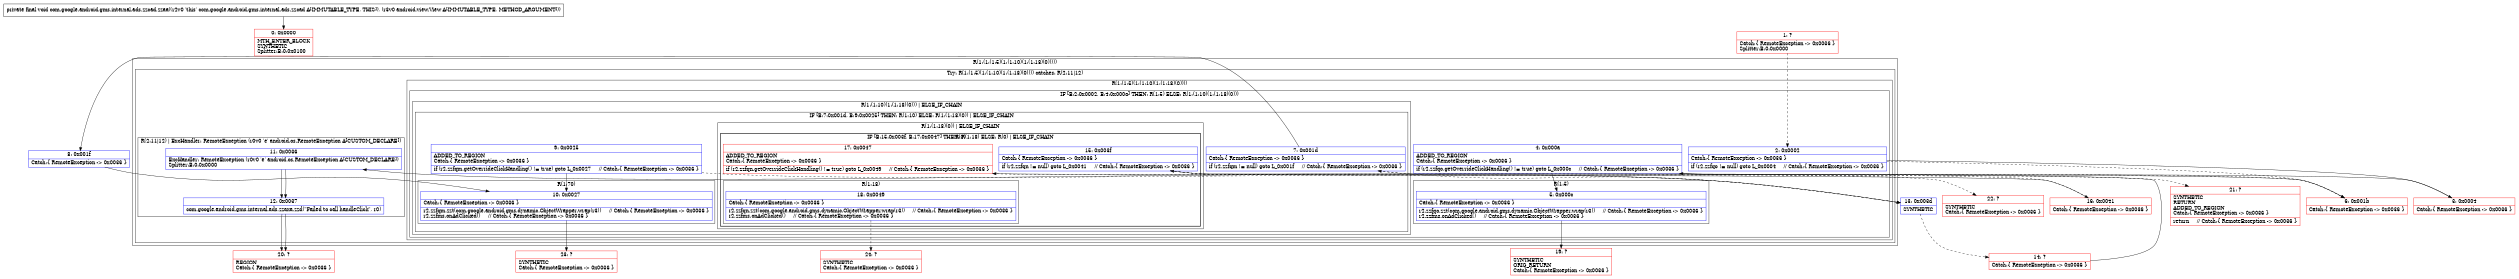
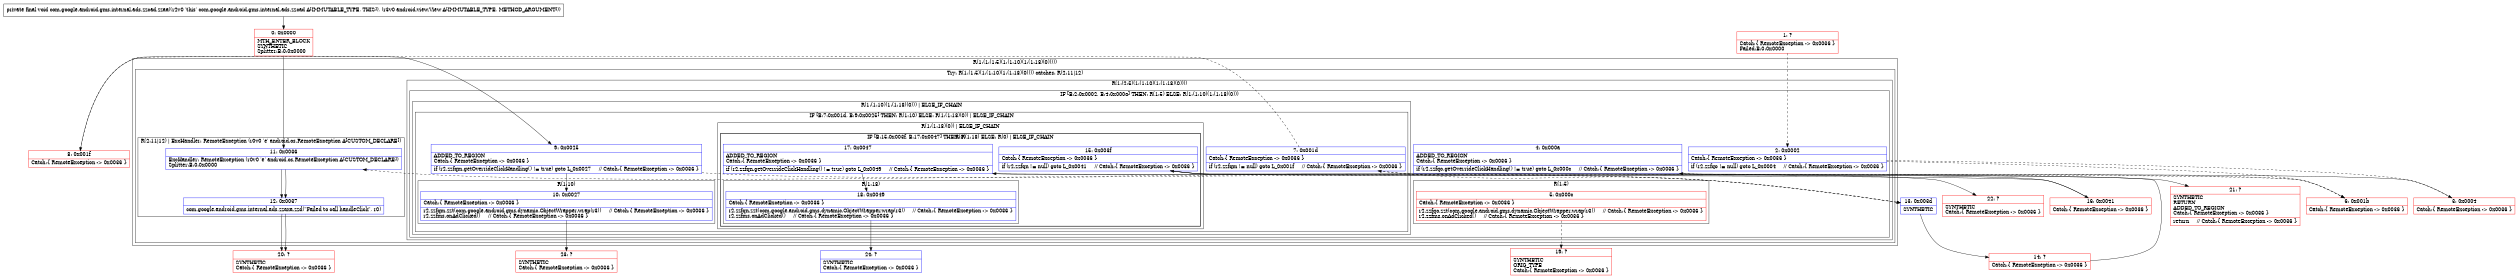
node "1: ?": text "Splitter:B:0:0x0000" -> "Failed:B:0:0x0000"
node "0: 0x0000": text "Splitter:B:0:0x0100" -> "Splitter:B:0:0x0000"
edge "7: 0x001d" -> "8: 0x001f": style solid -> dashed
cluster "R(1:(1:5)(1:(1:10)(1:(1:18)(0))))": label "R(1:(1:5)(1:(1:10)(1:(1:18)(0))))" -> "R(1:(2:5)(1:(1:10)(1:(1:18)(0))))"
edge "0: 0x0000" -> "11: 0x0036": added
node "8: 0x001f": color blue -> red
node "17: 0x0047": color red -> blue
edge "2: 0x0002" -> "3: 0x0004": style solid -> dashed
edge "17: 0x0047" -> "22: ?": style dashed -> solid
edge "15: 0x003f" -> "16: 0x0041": style dashed -> solid
edge "15: 0x003f" -> "21: ?": style dashed -> solid
edge "4: 0x000a" -> "6: 0x001b": style solid -> dashed
edge "13: 0x003d" -> "11: 0x0036": style solid -> dashed
edge "8: 0x001f" -> "10: 0x0027": now "8: 0x001f" -> "9: 0x0025"
edge "17: 0x0047" -> "18: 0x0049": added
edge "4: 0x000a" -> "5: 0x000c": removed
cluster "R(1:70)": label "R(1:70)" -> "R(1:10)"
node "5: 0x000c": color blue -> red
edge "5: 0x000c" -> "19: ?": style solid -> dashed
edge "18: 0x0049" -> "24: ?": style dashed -> solid
edge "13: 0x003d" -> "14: ?": style dashed -> solid
node "24: ?": color red -> blue
node "20: ?": text "REGION" -> "SYNTHETIC"
node "19: ?": text "ORIG_RETURN" -> "ORIG_TYPE"
